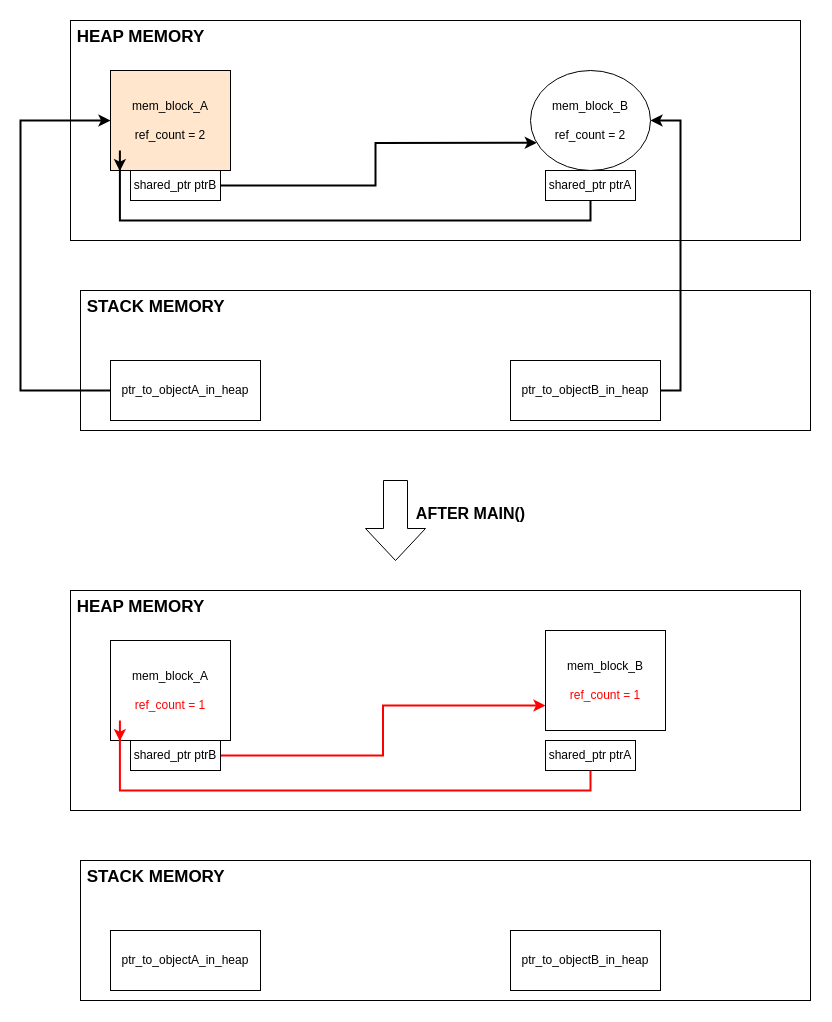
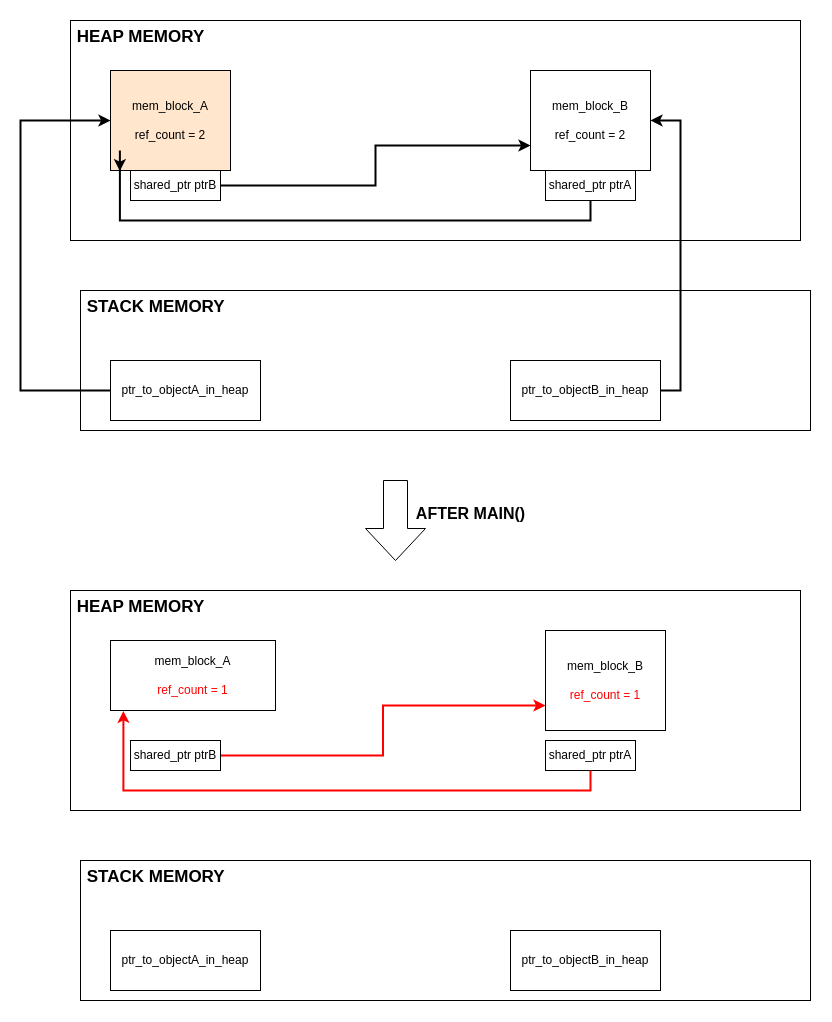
node "mem_block_B ref_count = 2": shape ellipse -> rectangle
node "mem_block_A ref_count = 1": size 120x100 -> 165x70
